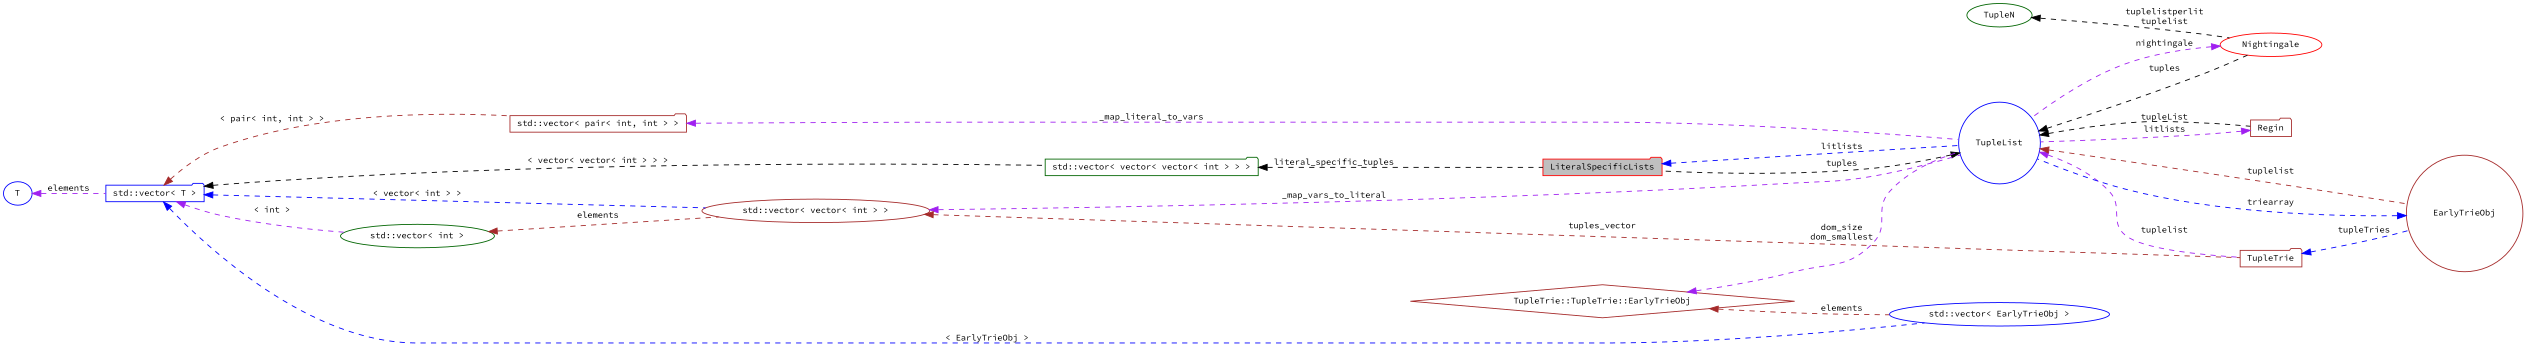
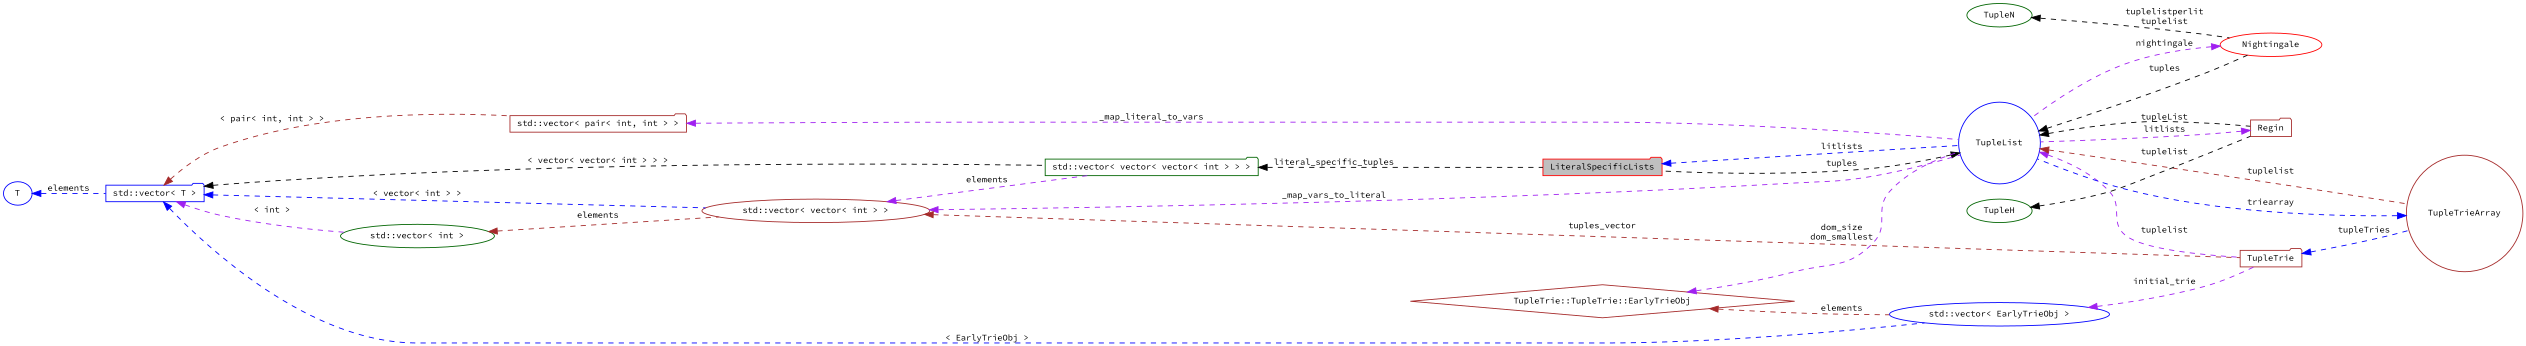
edge "std::vector< vector< vector< int > > >" -> "std::vector< vector< int > >": added, label "elements"
edge "std::vector< T >" -> "T": color purple -> blue
node "TupleH": added
node "EarlyTrieObj": label "EarlyTrieObj" -> "TupleTrieArray"
edge "TupleTrie" -> "std::vector< EarlyTrieObj >": added, label "initial_trie"
